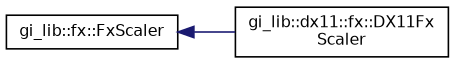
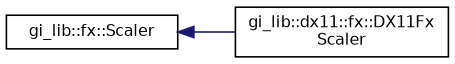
node "gi_lib::fx::FxScaler": label "gi_lib::fx::FxScaler" -> "gi_lib::fx::Scaler"
